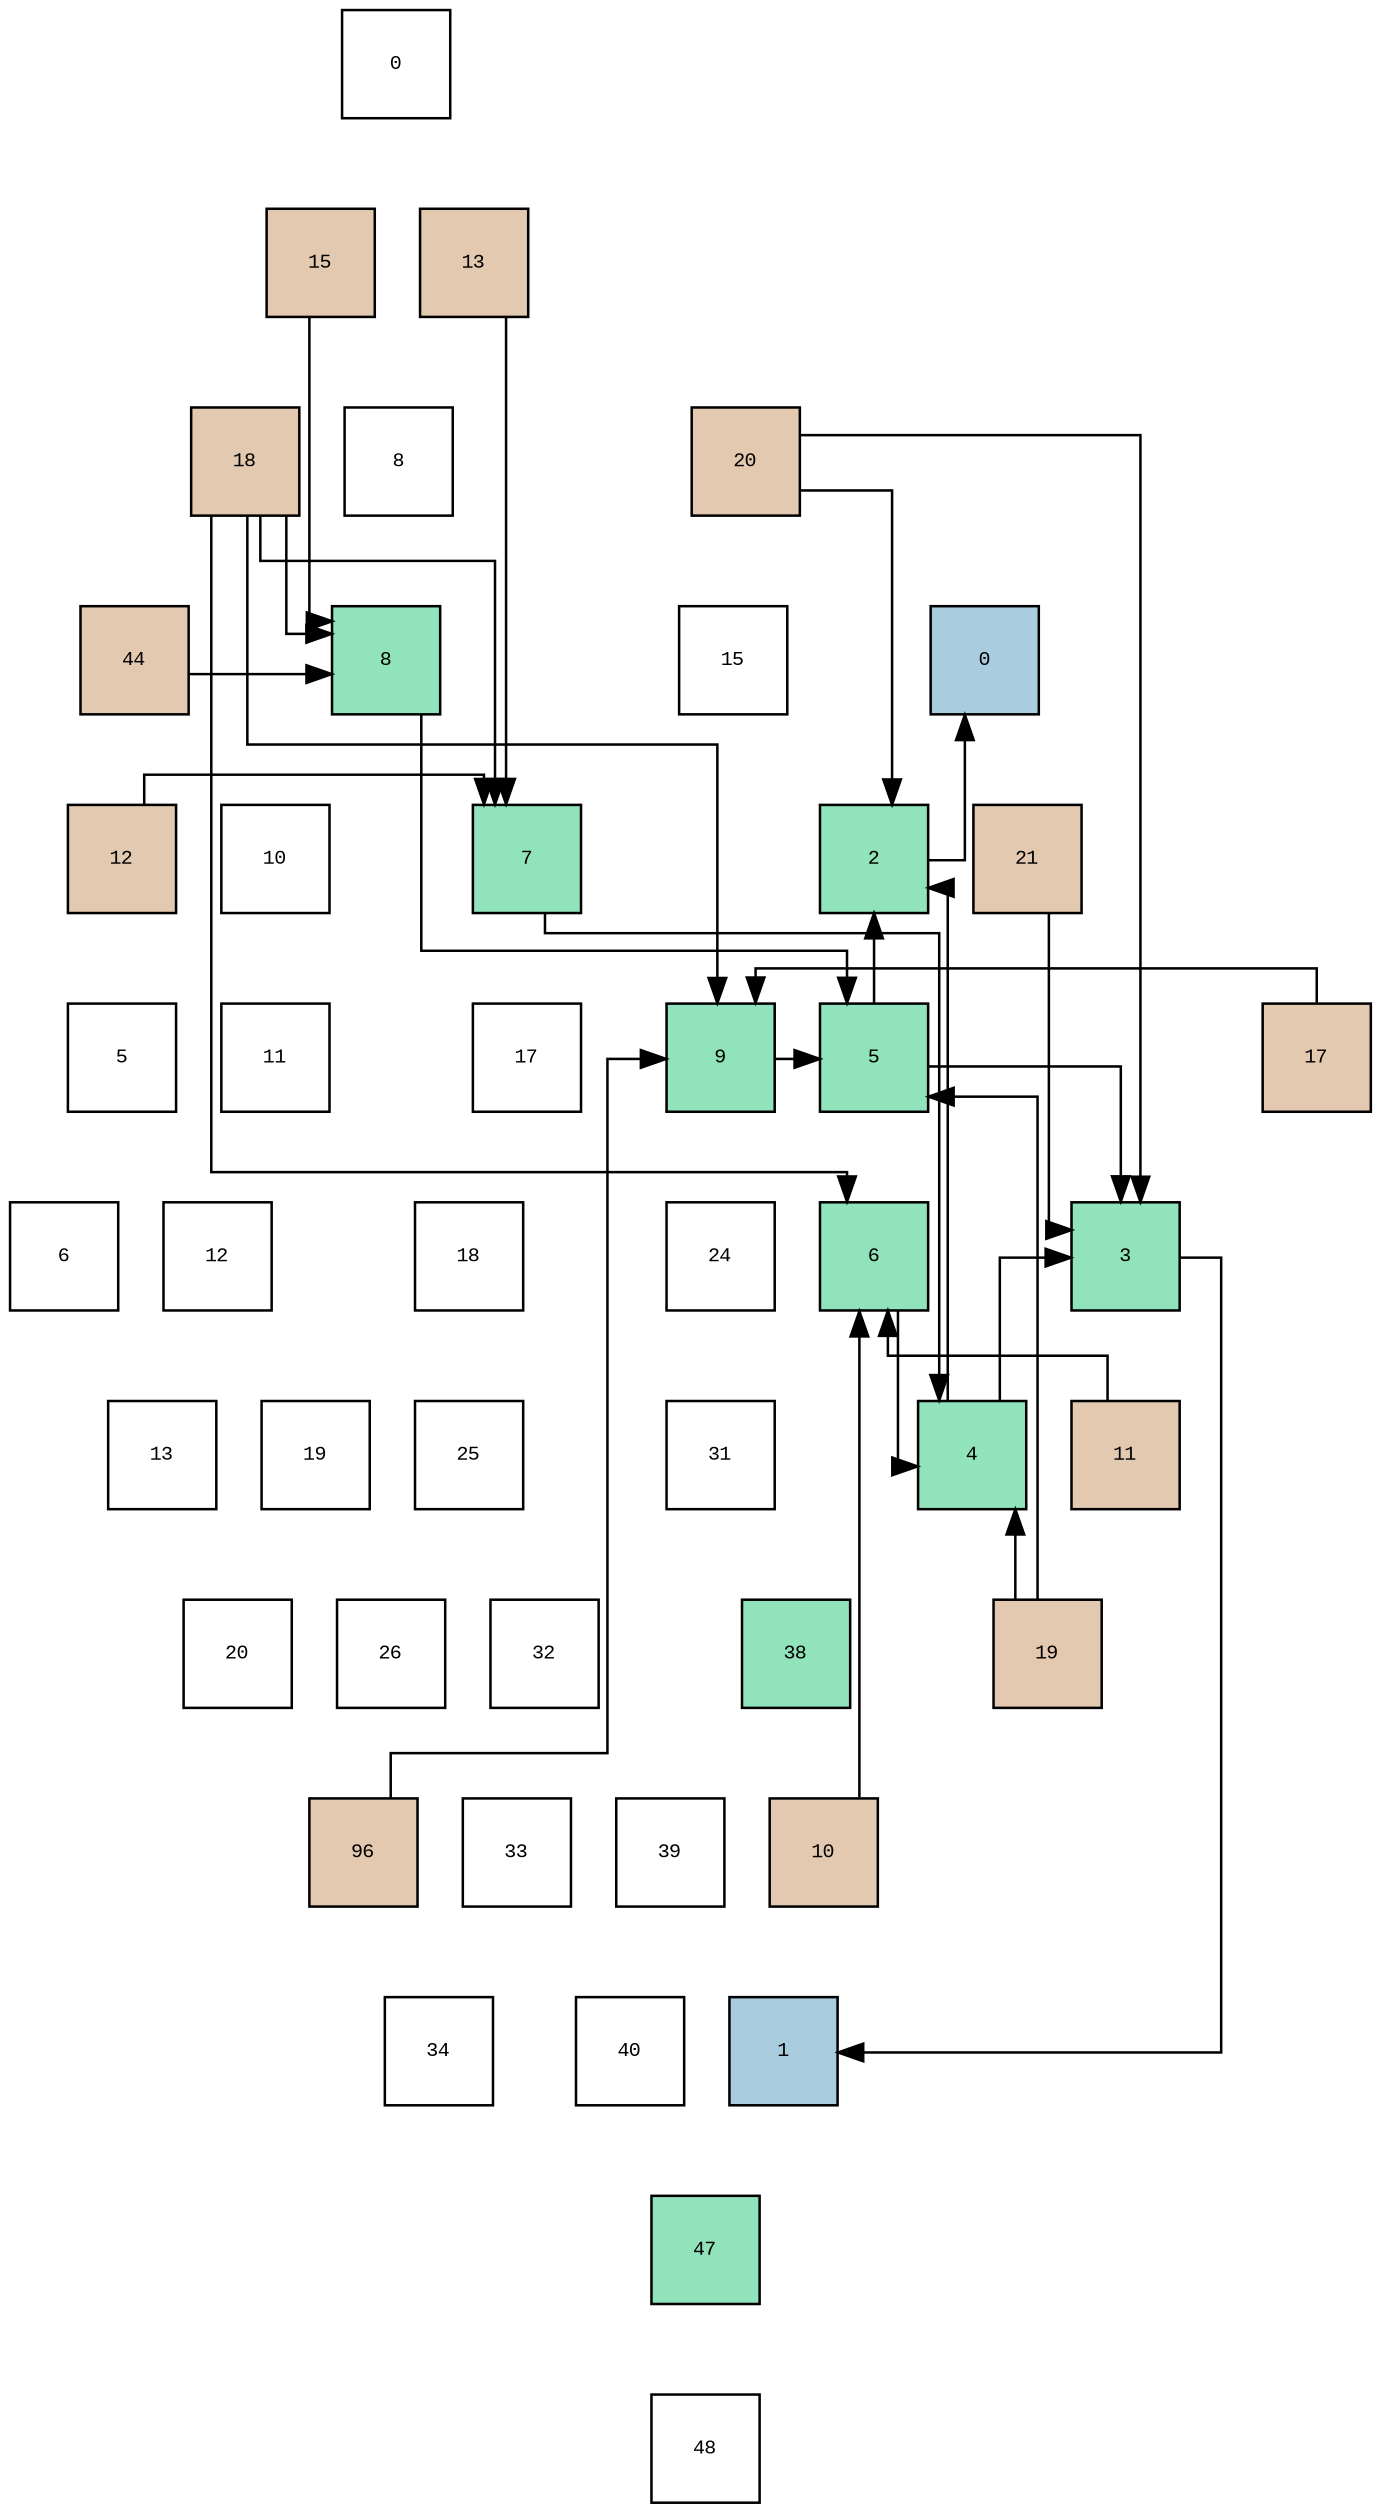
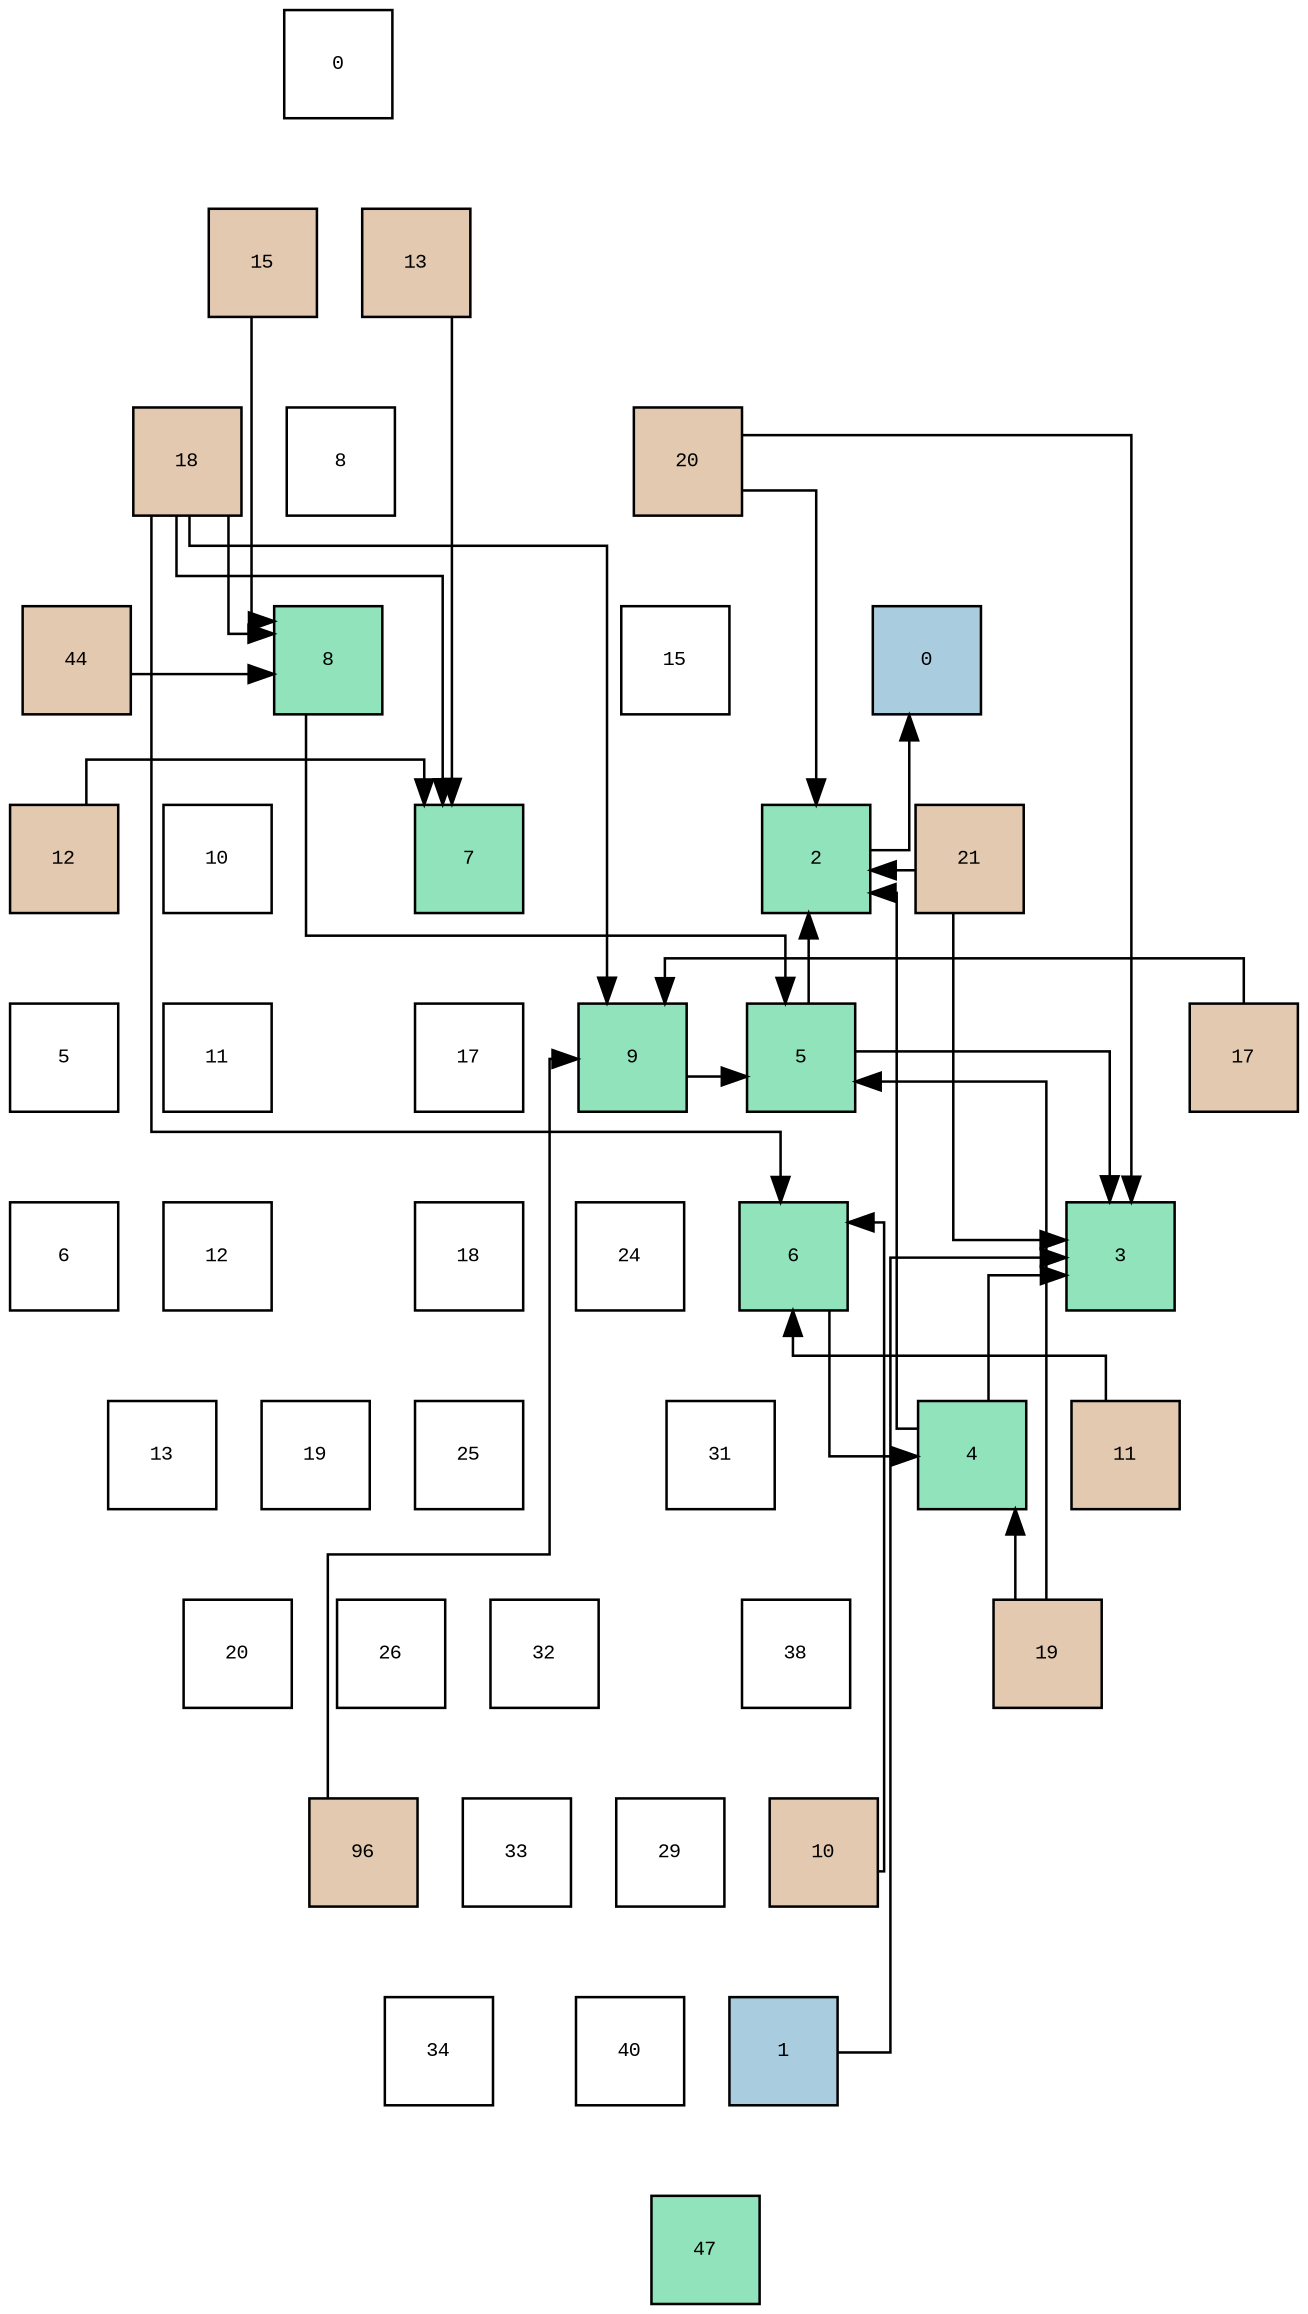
edge "21" -> "2": added
edge "7" -> "4": removed
node "38": fillcolor #91e3bb -> #ffffff
edge "3" -> "1": reversed
node "39": label "39" -> "29"
node "48": removed
